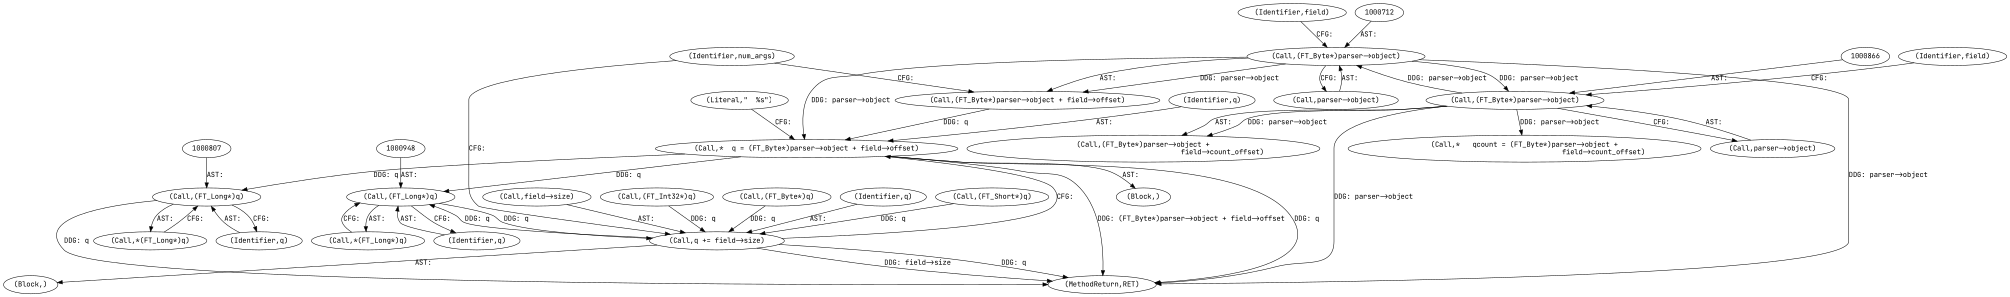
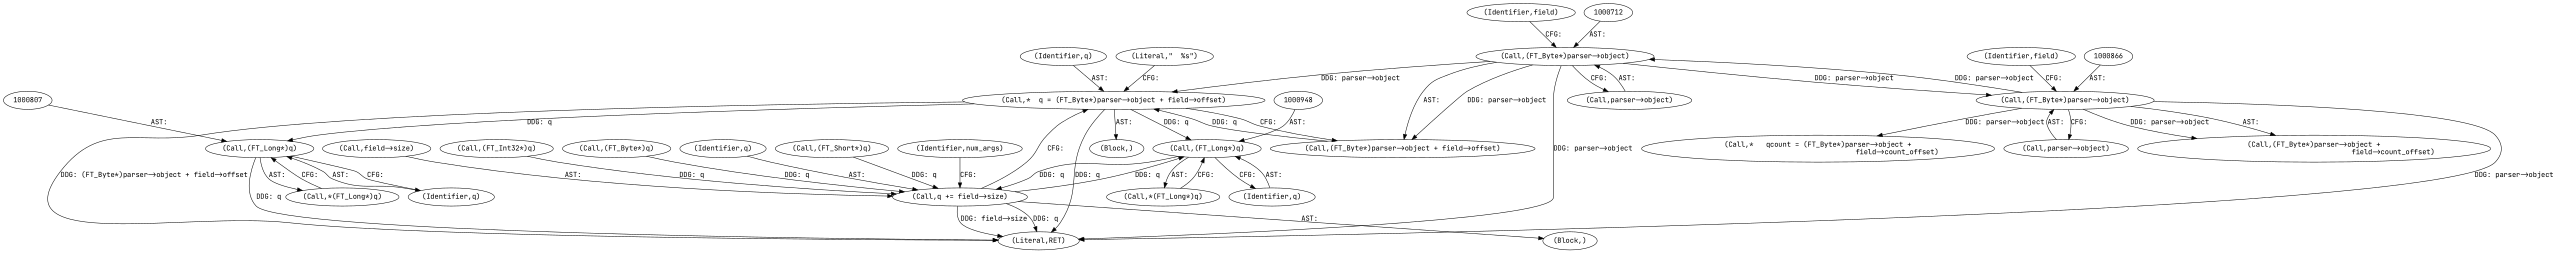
edge "(Identifier,num_args)" -> "(Call,(FT_Byte*)parser->object + field->offset)": now "(Call,*  q = (FT_Byte*)parser->object + field->offset)" -> "(Call,(FT_Byte*)parser->object + field->offset)"
node "(MethodReturn,RET)": label "(MethodReturn,RET)" -> "(Literal,RET)"
